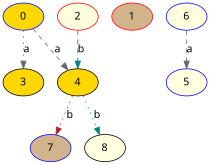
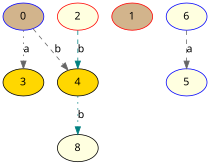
node "0": fillcolor gold -> tan
edge "0" -> "4": label "a" -> "b"
node "7": removed
